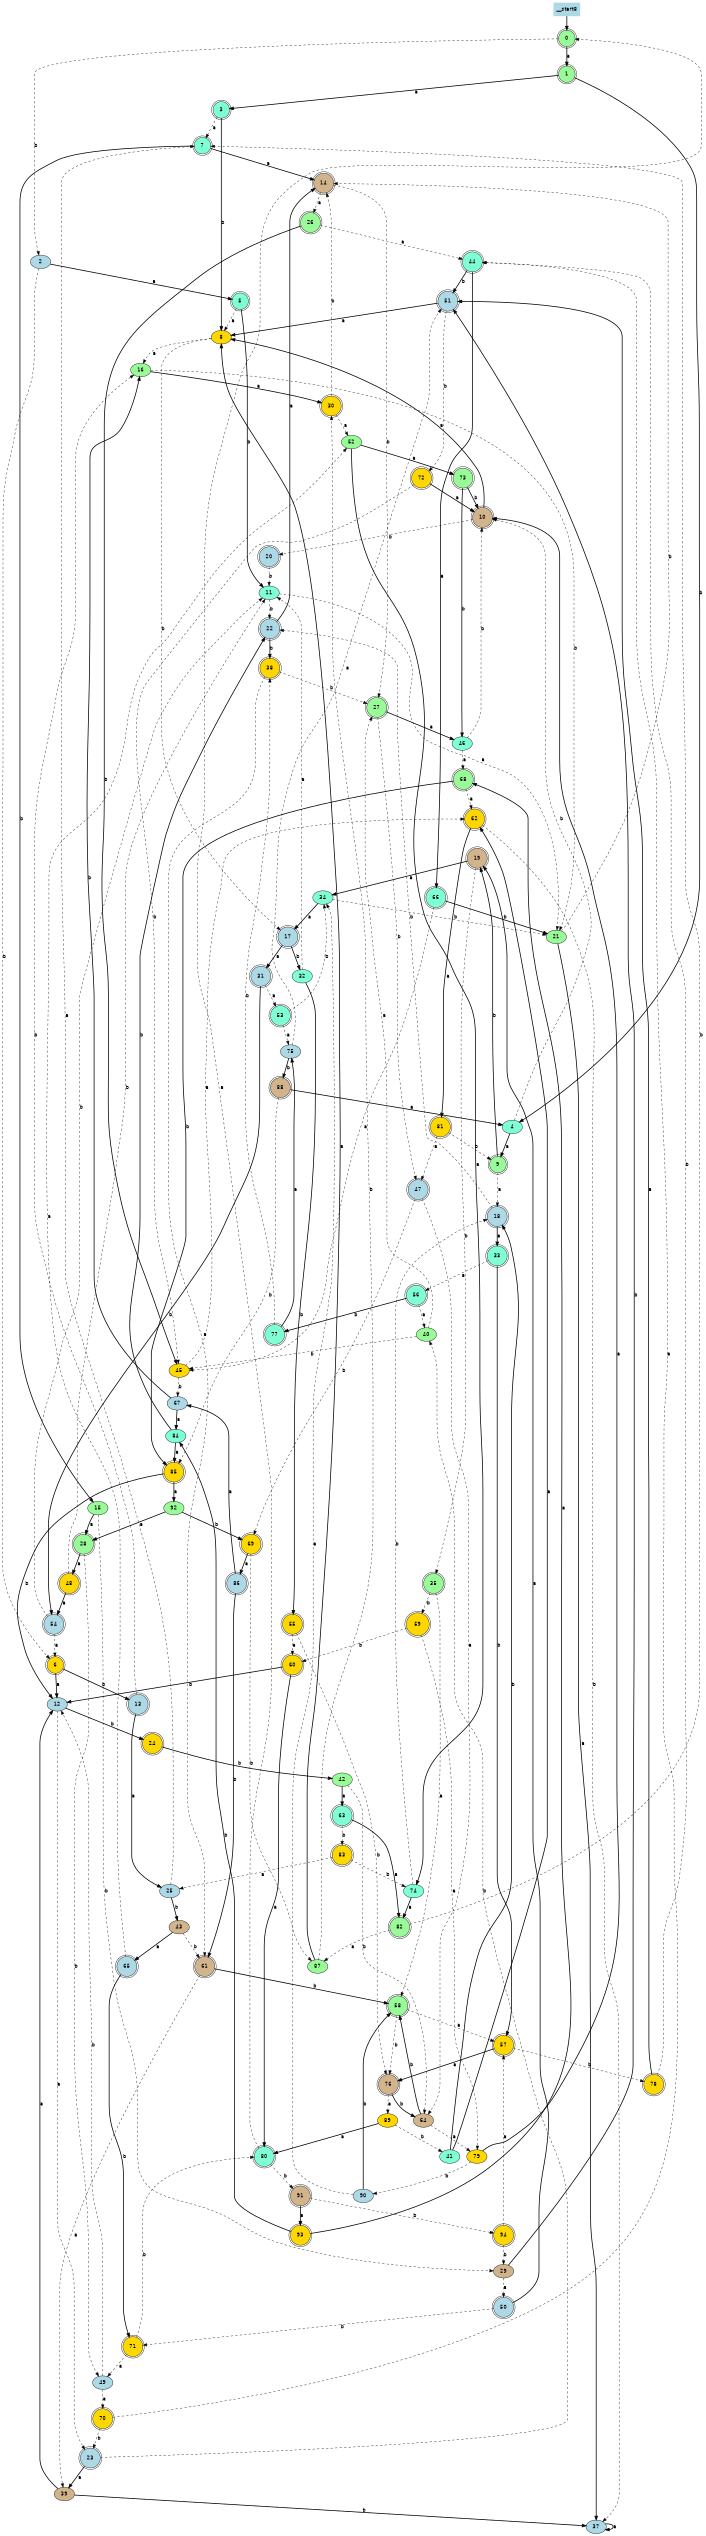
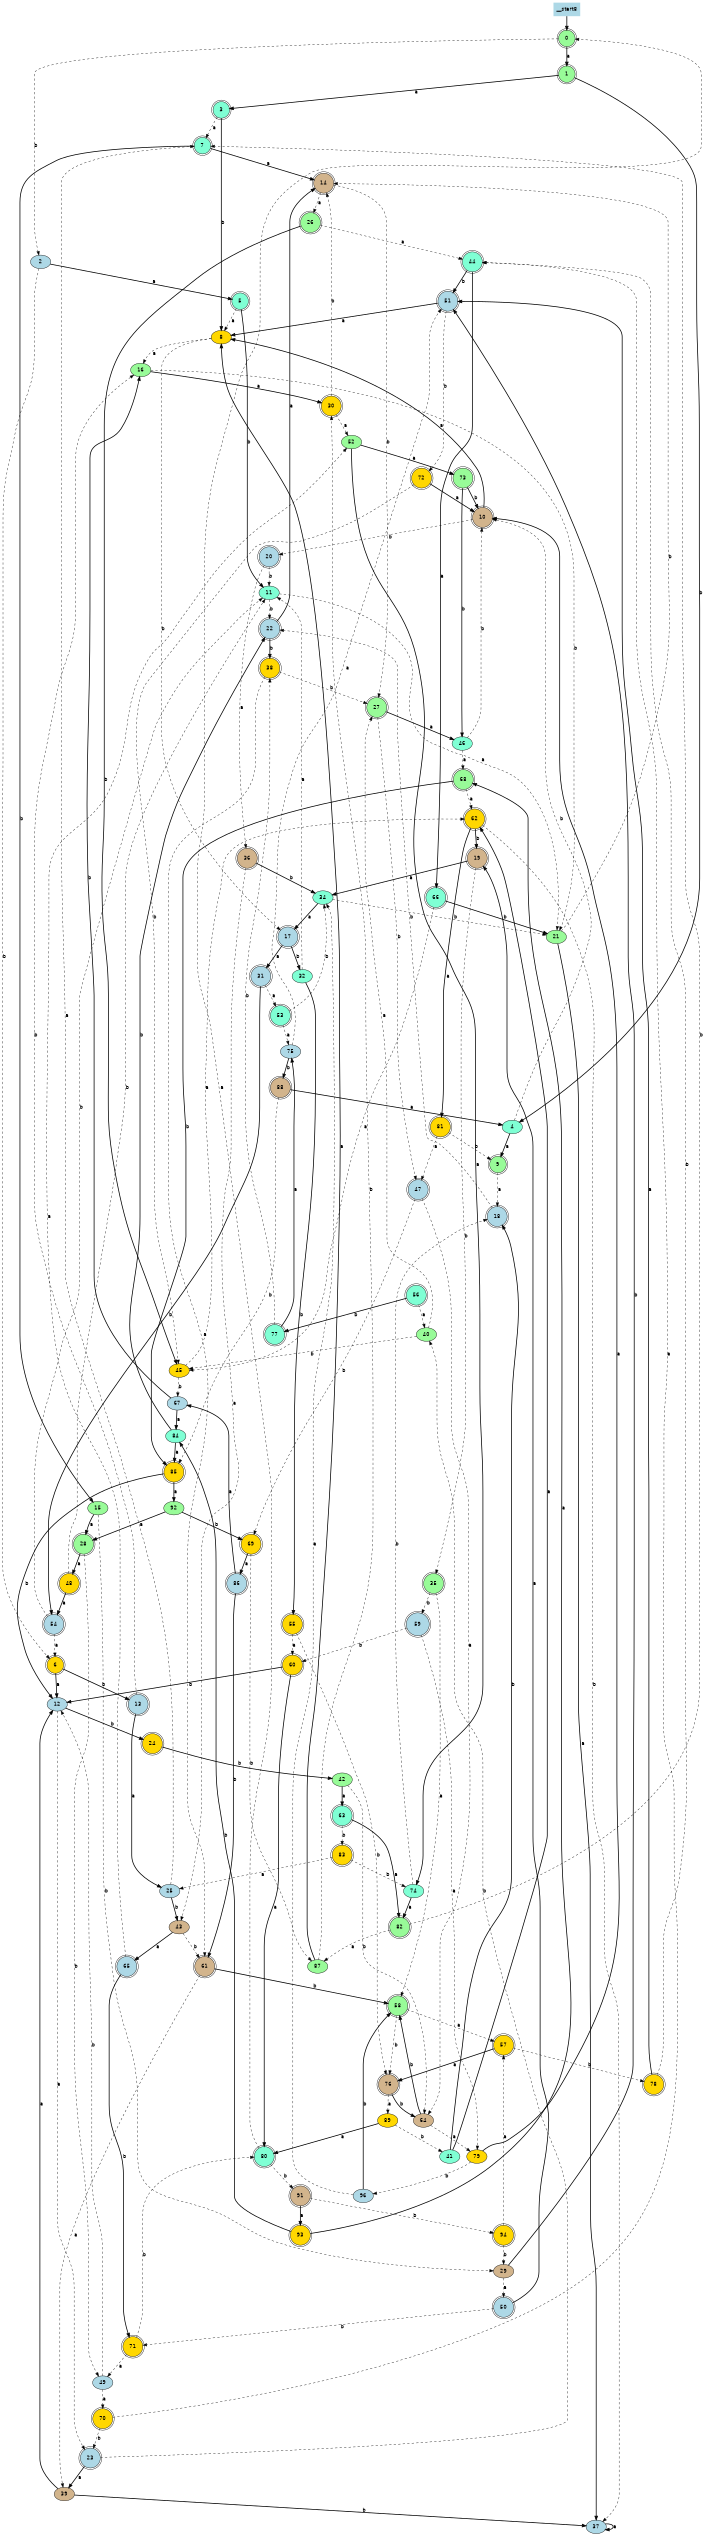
node "36": added
edge "9" -> "19": now "62" -> "19"
node "33": removed
node "59": fillcolor gold -> lightblue
node "90": label "90" -> "96"
